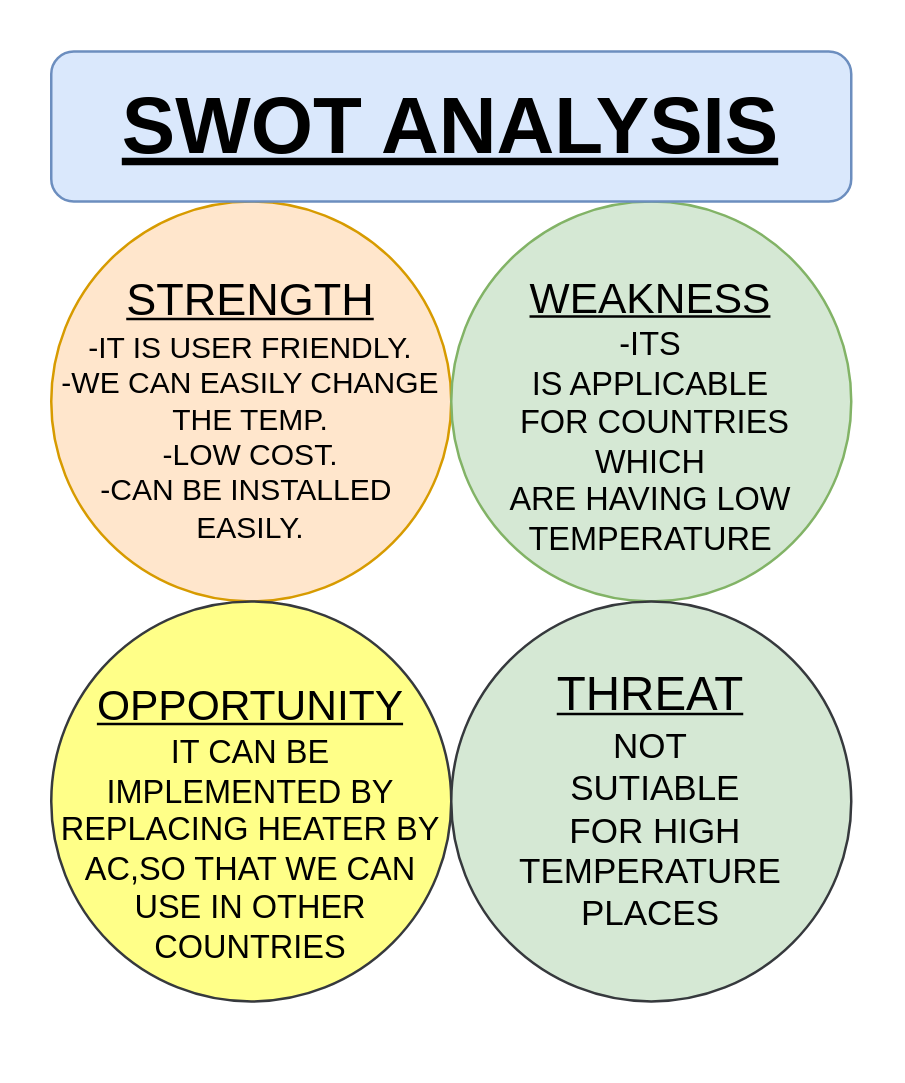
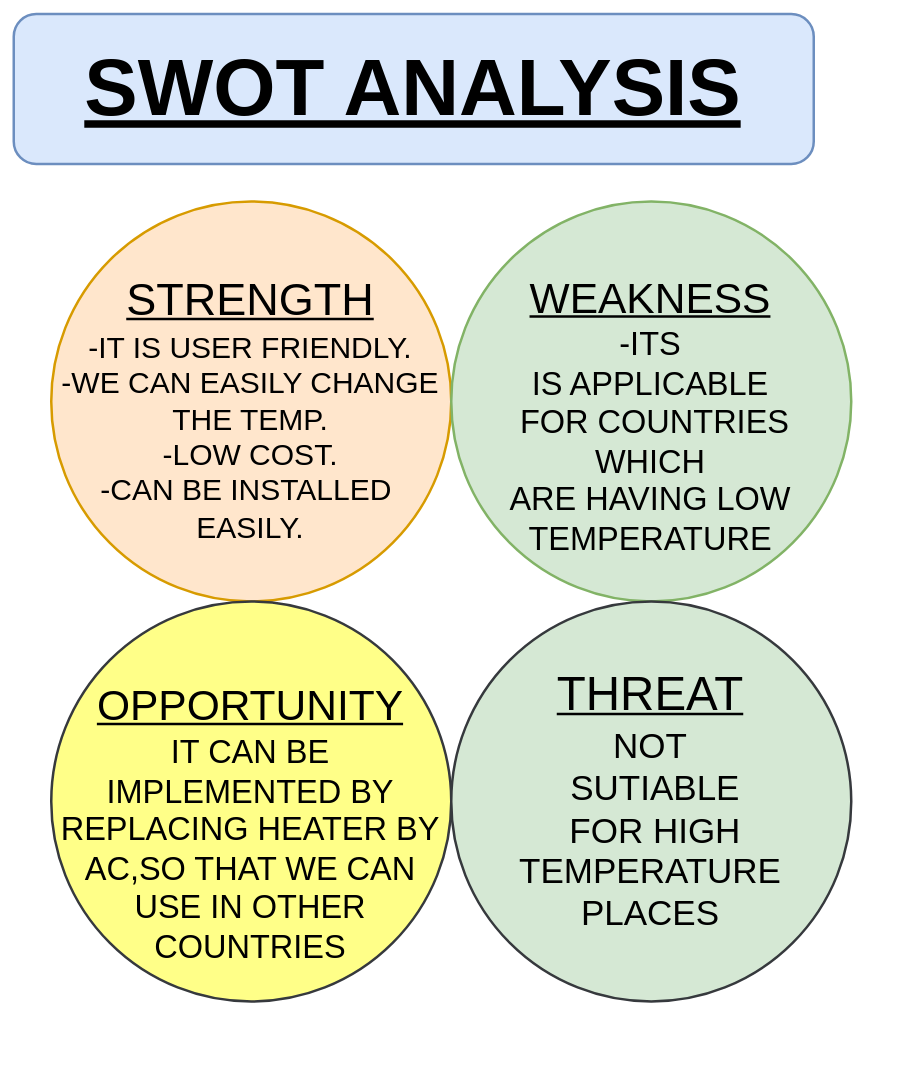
node "SWOT ANALYSIS": moved (451, 126) -> (414, 89)
